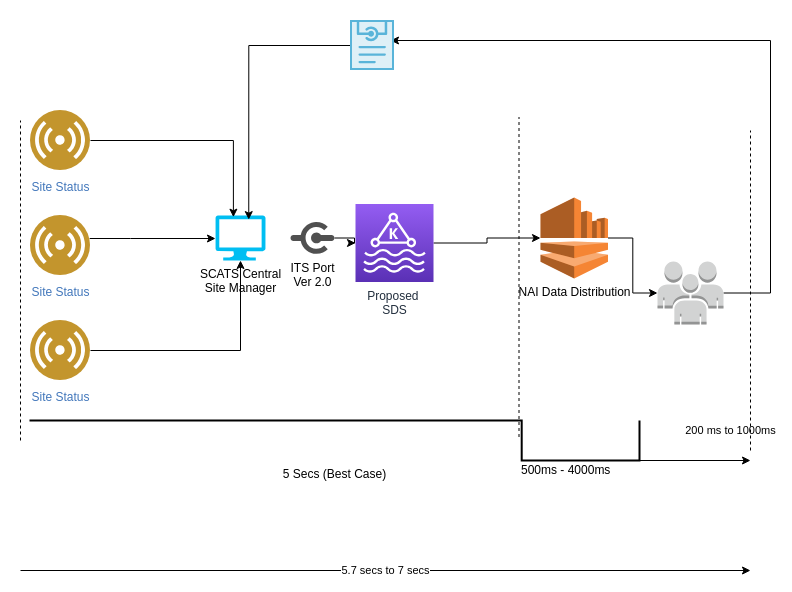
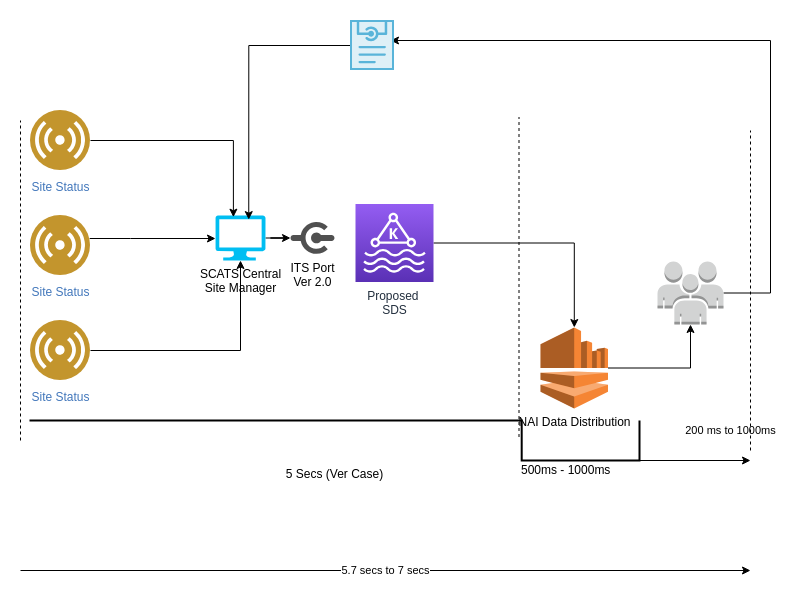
edge "SCATS Central Site Manager" -> "ITS Port Ver 2.0": added
edge "ITS Port Ver 2.0" -> "Proposed SDS": removed
node "NAI Data Distribution": moved (574, 238) -> (574, 368)
node "500ms - 4000ms": label "500ms - 4000ms" -> "500ms - 1000ms"
node "5 Secs (Best Case)": label "5 Secs (Best Case)" -> "5 Secs (Ver Case)"
